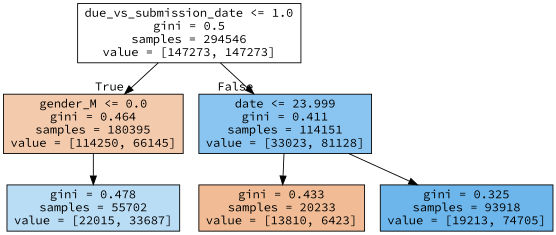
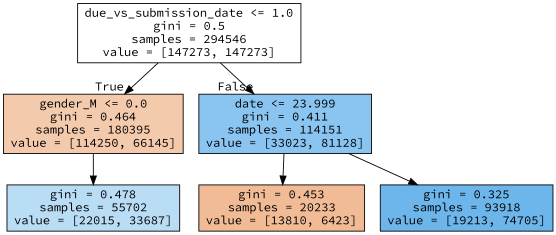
node "gini = 0.433 samples = 20233 value = [13810, 6423]": label "gini = 0.433 samples = 20233 value = [13810, 6423]" -> "gini = 0.453 samples = 20233 value = [13810, 6423]"
